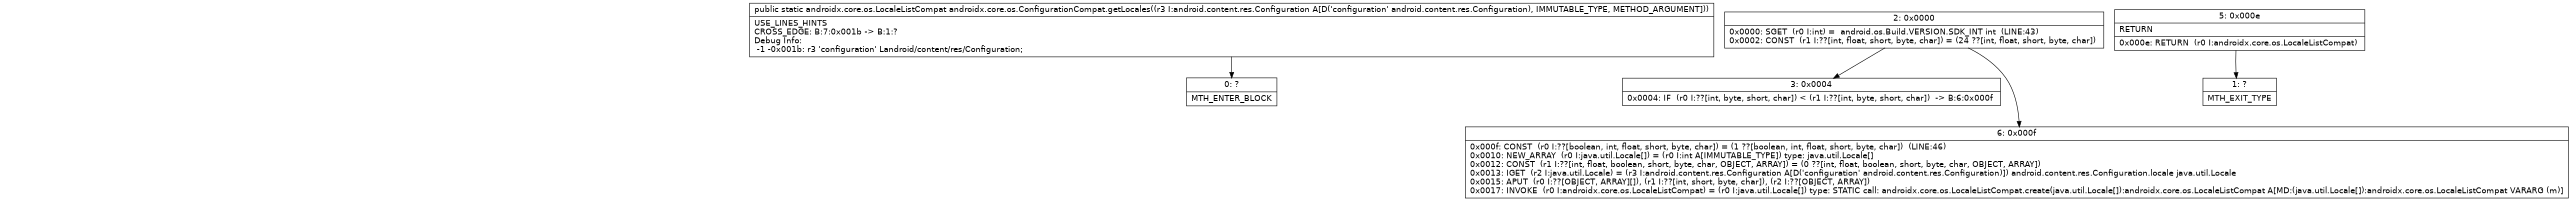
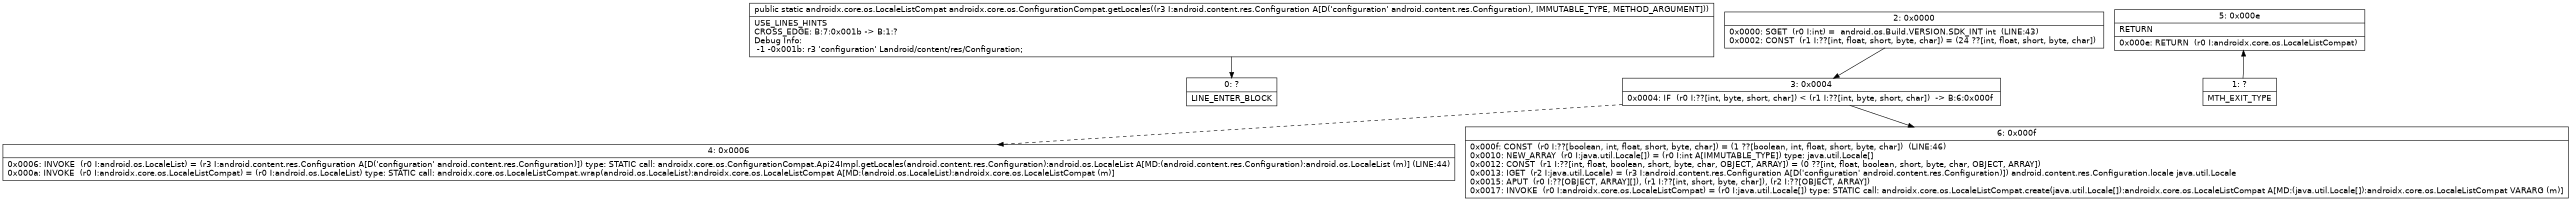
edge "5: 0x000e" -> "1: ?": reversed
edge "2: 0x0000" -> "6: 0x000f": now "3: 0x0004" -> "6: 0x000f"
node "0: ?": text "MTH_ENTER_BLOCK" -> "LINE_ENTER_BLOCK"
node "4: 0x0006": added
